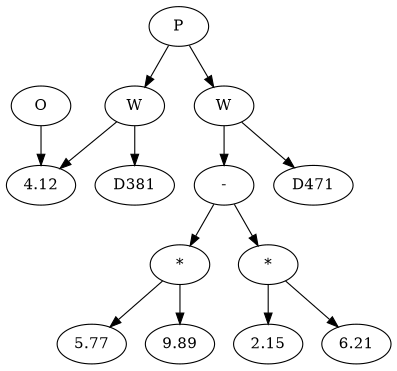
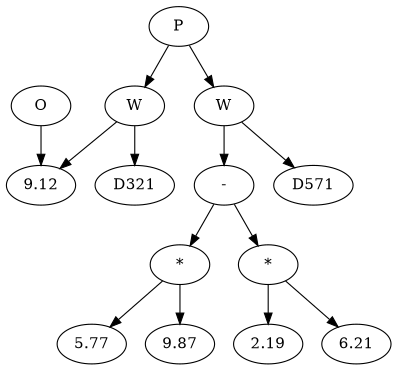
node "4.12": label "4.12" -> "9.12"
node "D381": label "D381" -> "D321"
node "D471": label "D471" -> "D571"
node "9.89": label "9.89" -> "9.87"
node "2.15": label "2.15" -> "2.19"
